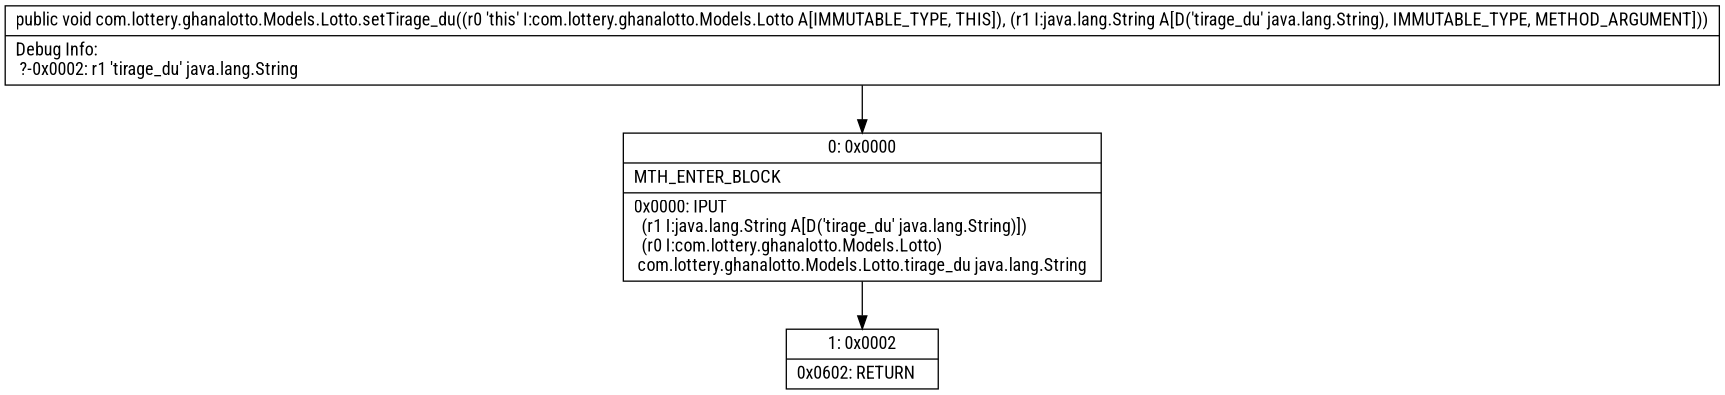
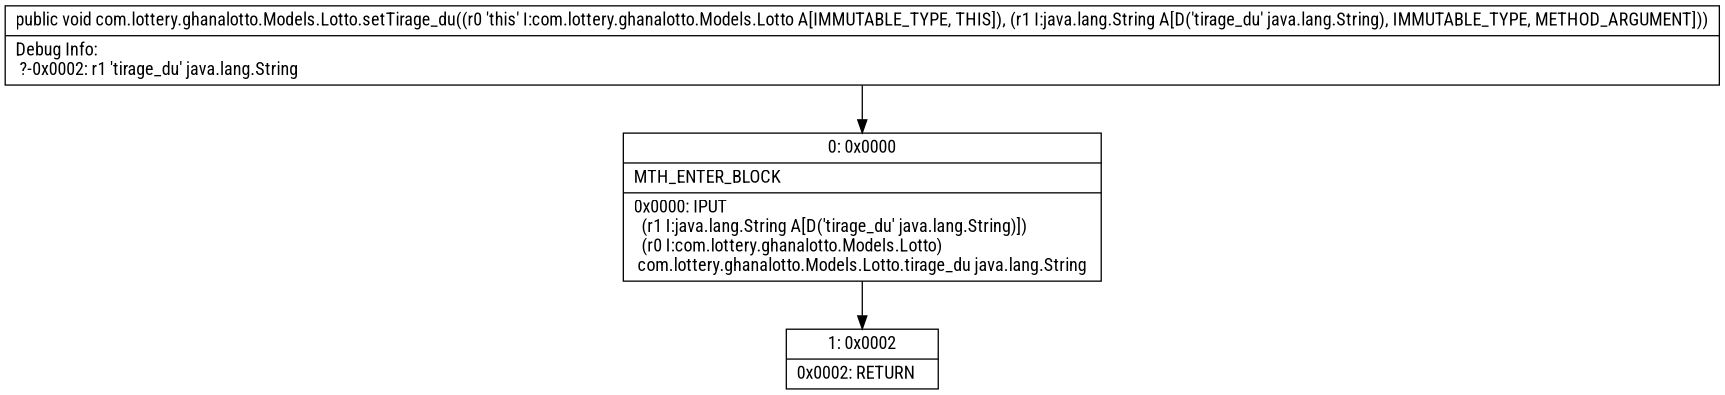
node "1: 0x0002": text "0x0602: RETURN" -> "0x0002: RETURN"
